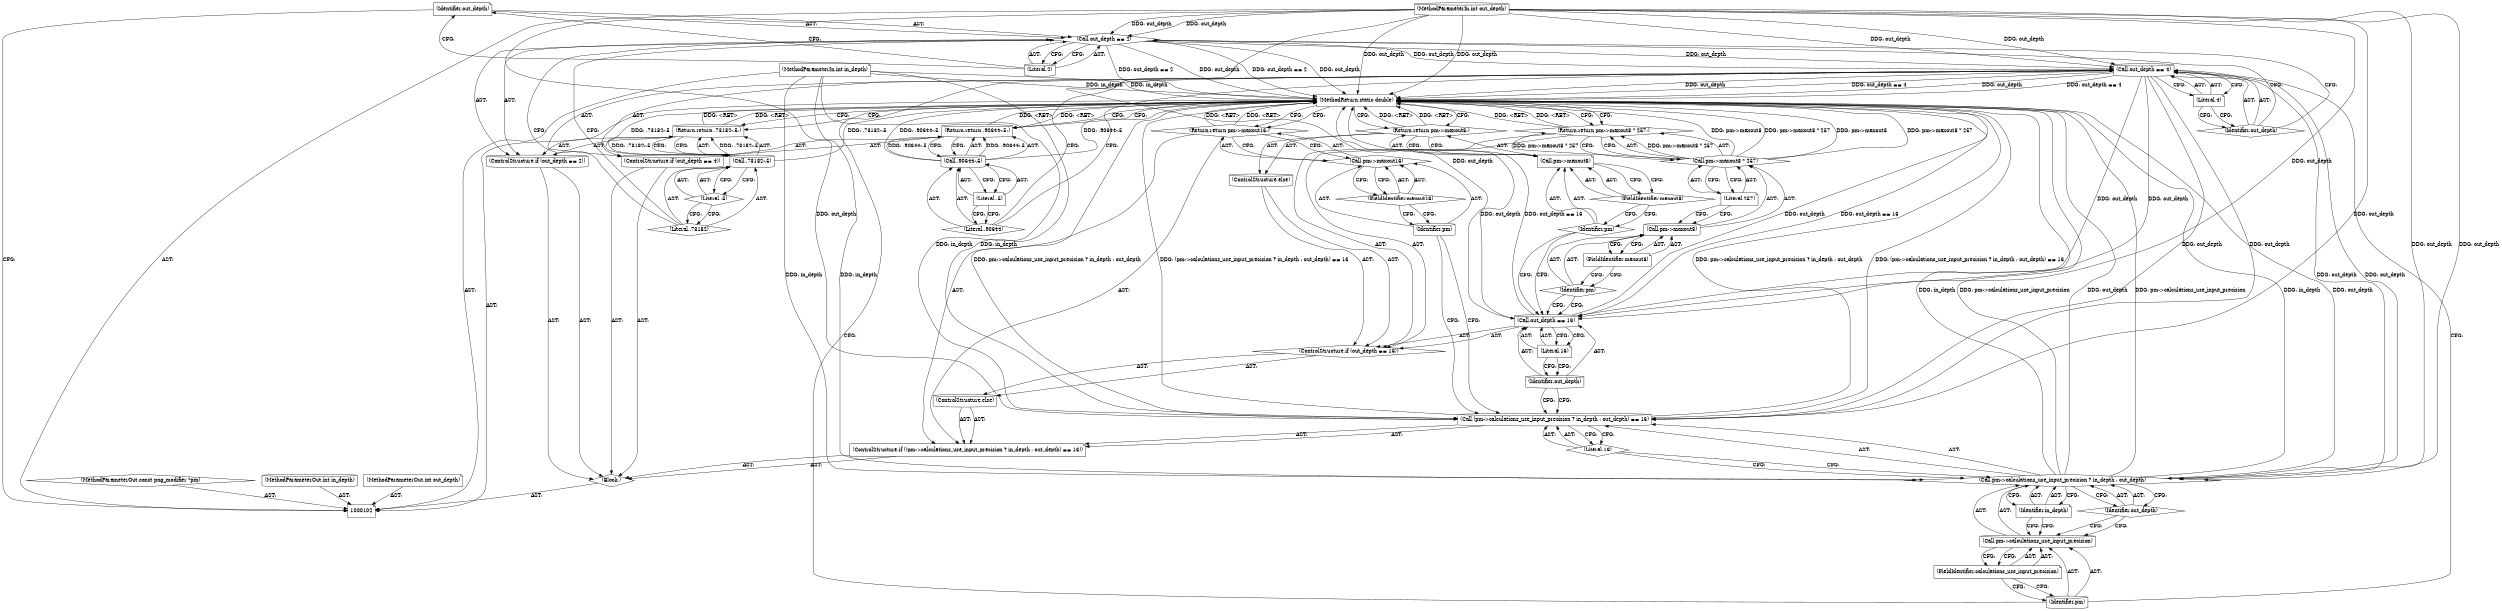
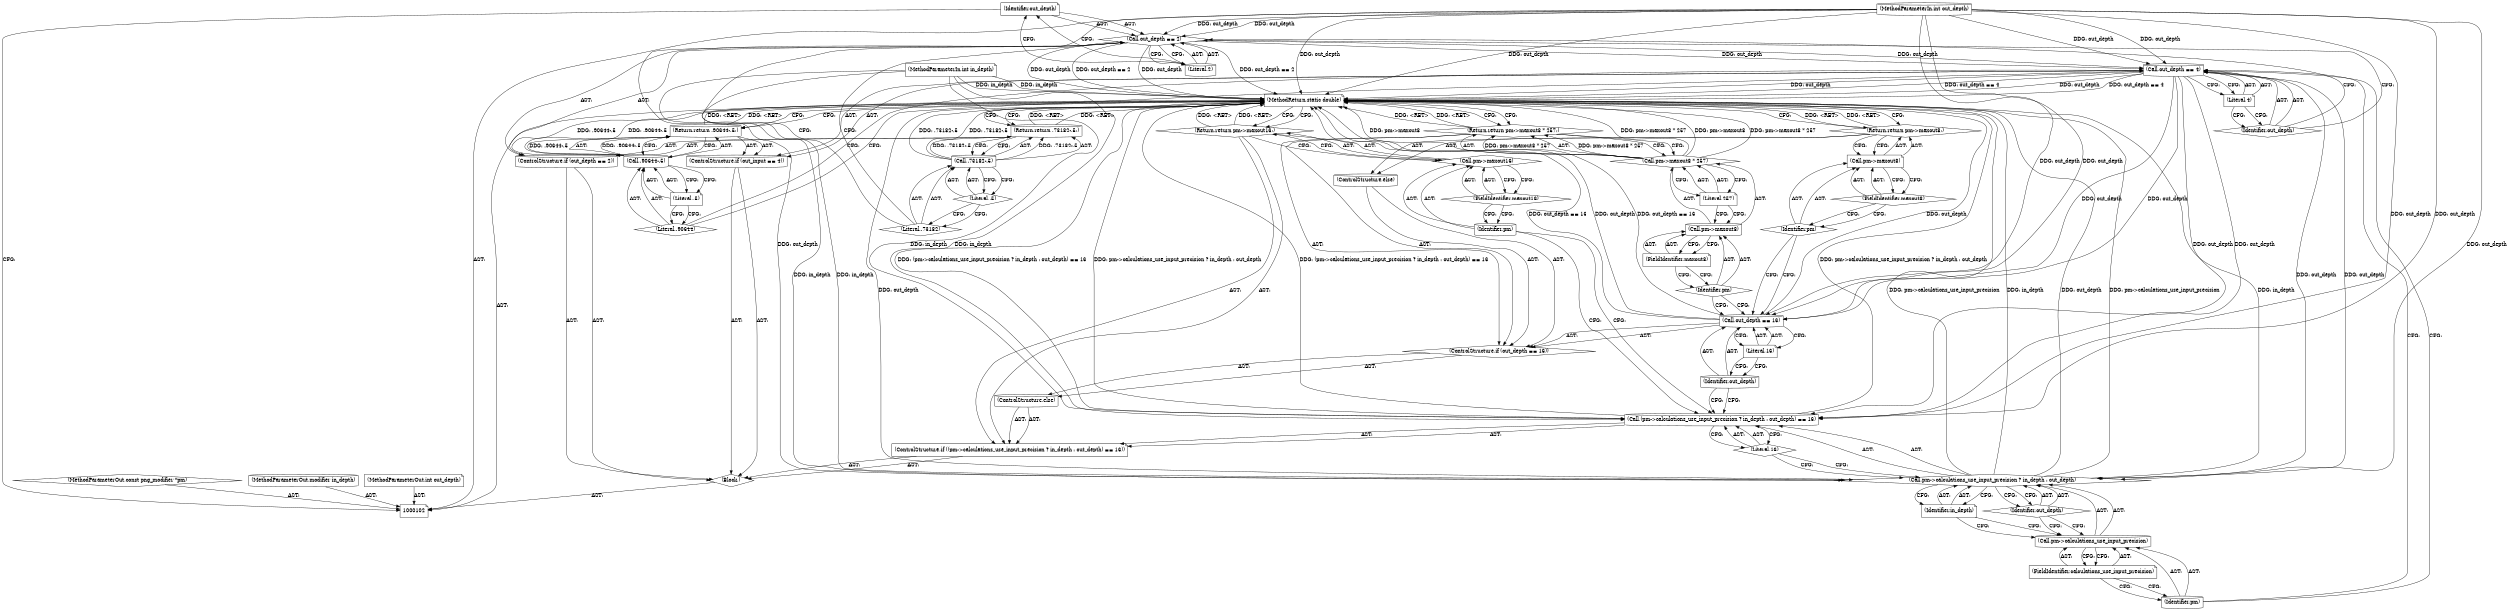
node "(ControlStructure,if (out_depth == 4))": label "(ControlStructure,if (out_depth == 4))" -> "(ControlStructure,if (out_input == 4))"
edge "(MethodParameterIn,int in_depth)" -> "1000102": removed, label "AST:"
node "(MethodParameterOut,int in_depth)": label "(MethodParameterOut,int in_depth)" -> "(MethodParameterOut,modifier in_depth)"
